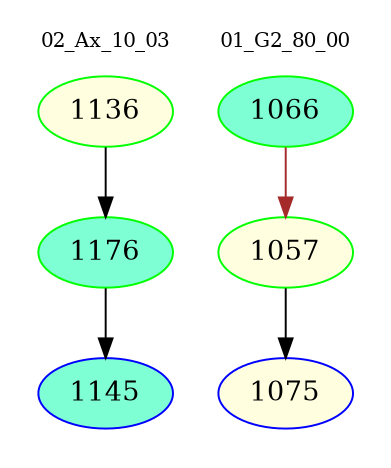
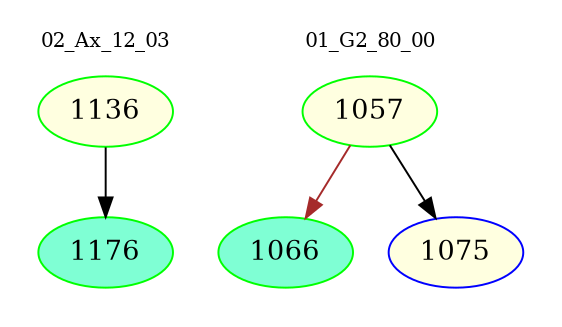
cluster "02_Ax_10_03": label "02_Ax_10_03" -> "02_Ax_12_03"
edge "1066" -> "1057": reversed
node "1145": removed
